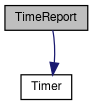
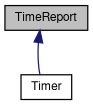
edge "TimeReport" -> "Timer": reversed
